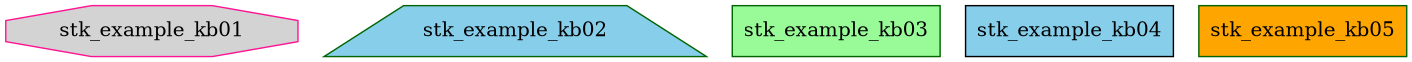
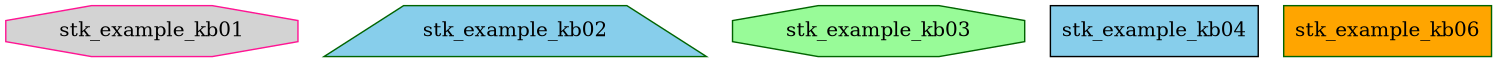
node "stk_example_kb03": shape box -> octagon
node "stk_example_kb05": label "stk_example_kb05" -> "stk_example_kb06"
